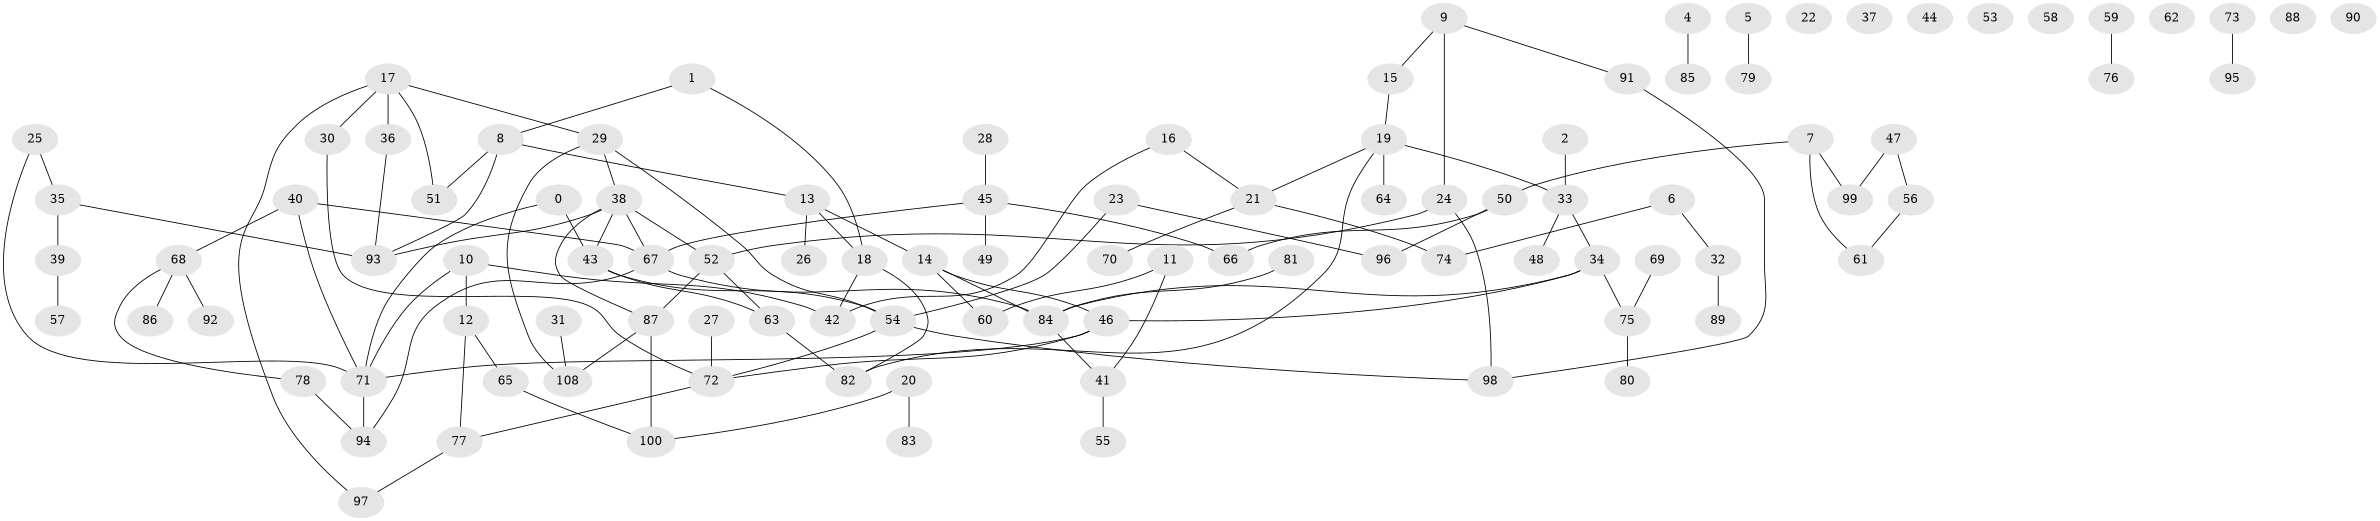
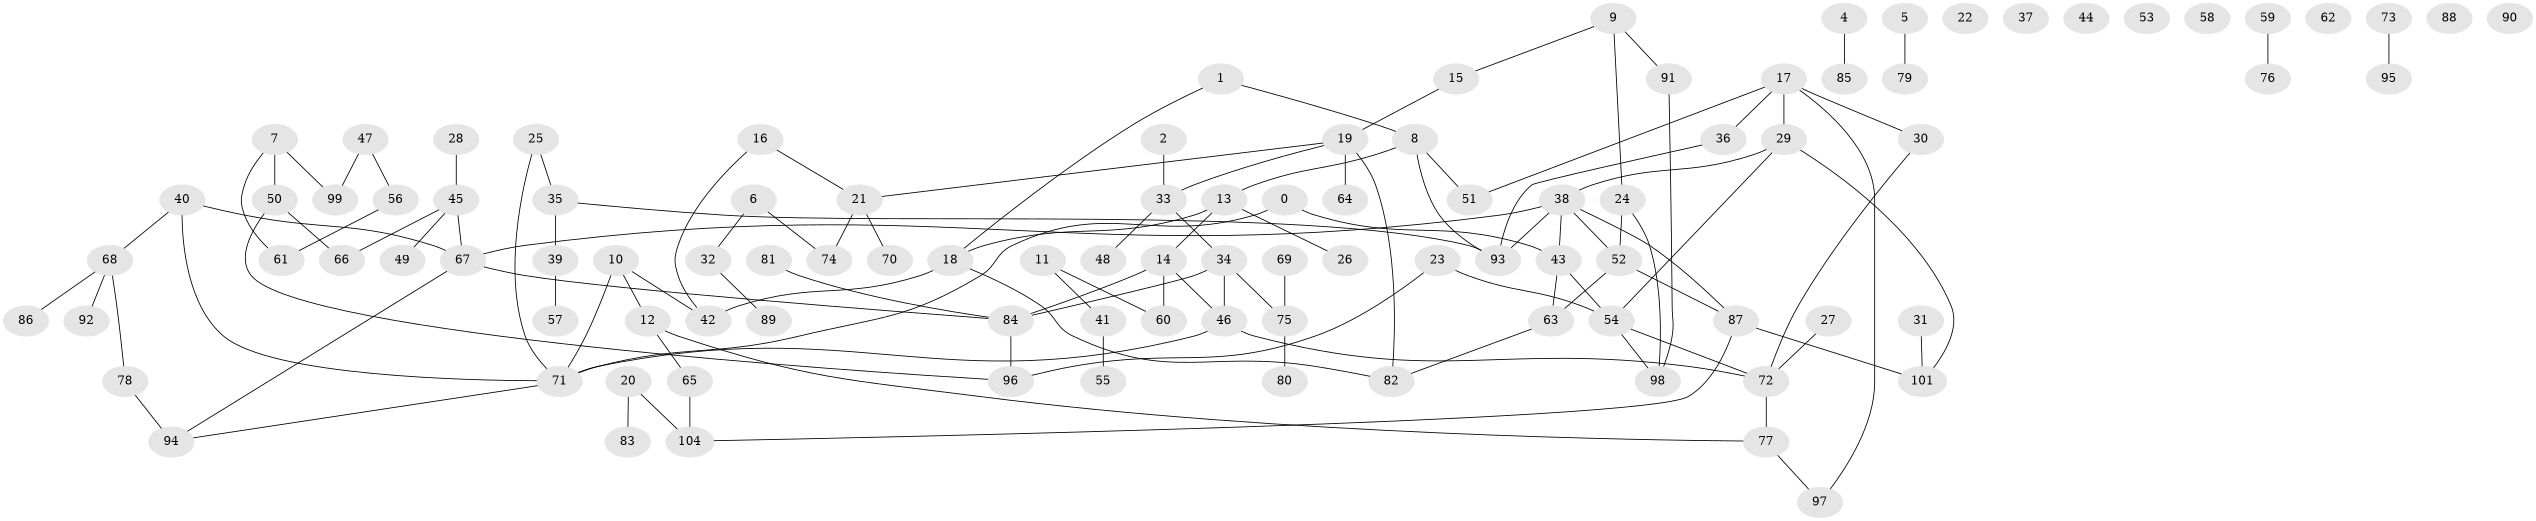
edge "84" -- "41": now "84" -- "96"
node "108": label "108" -> "101"
node "100": label "100" -> "104"
